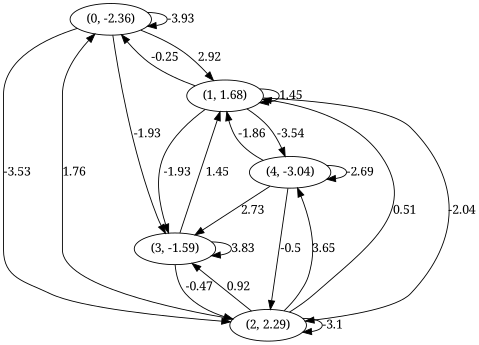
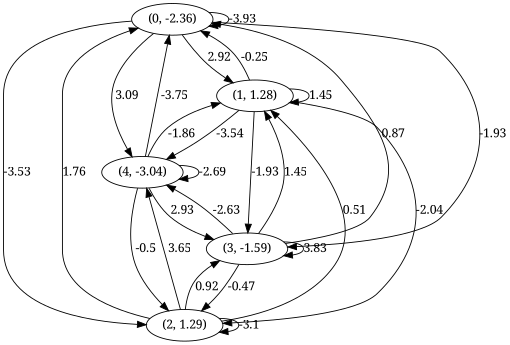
edge "(0, -2.36)" -> "(4, -3.04)": added, label "3.09"
node "(1, 1.68)": label "(1, 1.68)" -> "(1, 1.28)"
edge "(4, -3.04)" -> "(0, -2.36)": added, label "-3.75"
edge "(3, -1.59)" -> "(0, -2.36)": added, label "0.87"
edge "(3, -1.59)" -> "(4, -3.04)": added, label "-2.63"
edge "(4, -3.04)" -> "(3, -1.59)": label "2.73" -> "2.93"
node "(2, 2.29)": label "(2, 2.29)" -> "(2, 1.29)"
